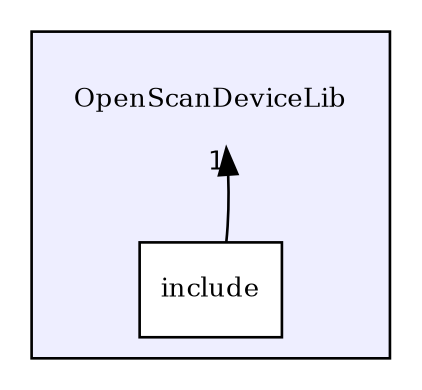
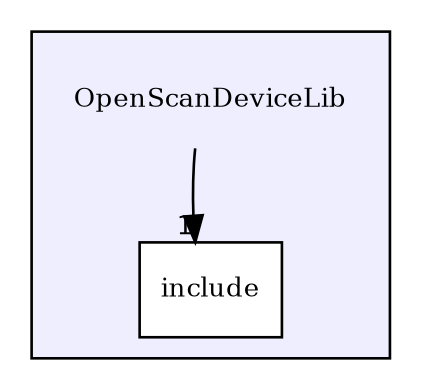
edge "include" -> "OpenScanDeviceLib": reversed
